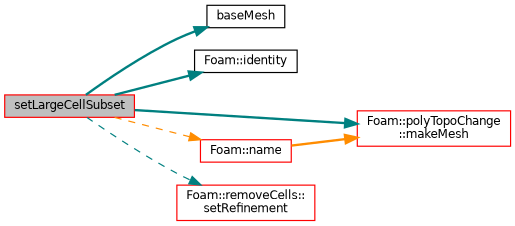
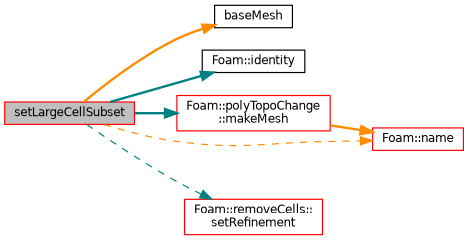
edge "setLargeCellSubset" -> "baseMesh": color teal -> darkorange
edge "Foam::name" -> "Foam::polyTopoChange ::makeMesh": reversed
